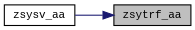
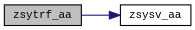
edge "zsysv_aa" -> "zsytrf_aa": reversed
